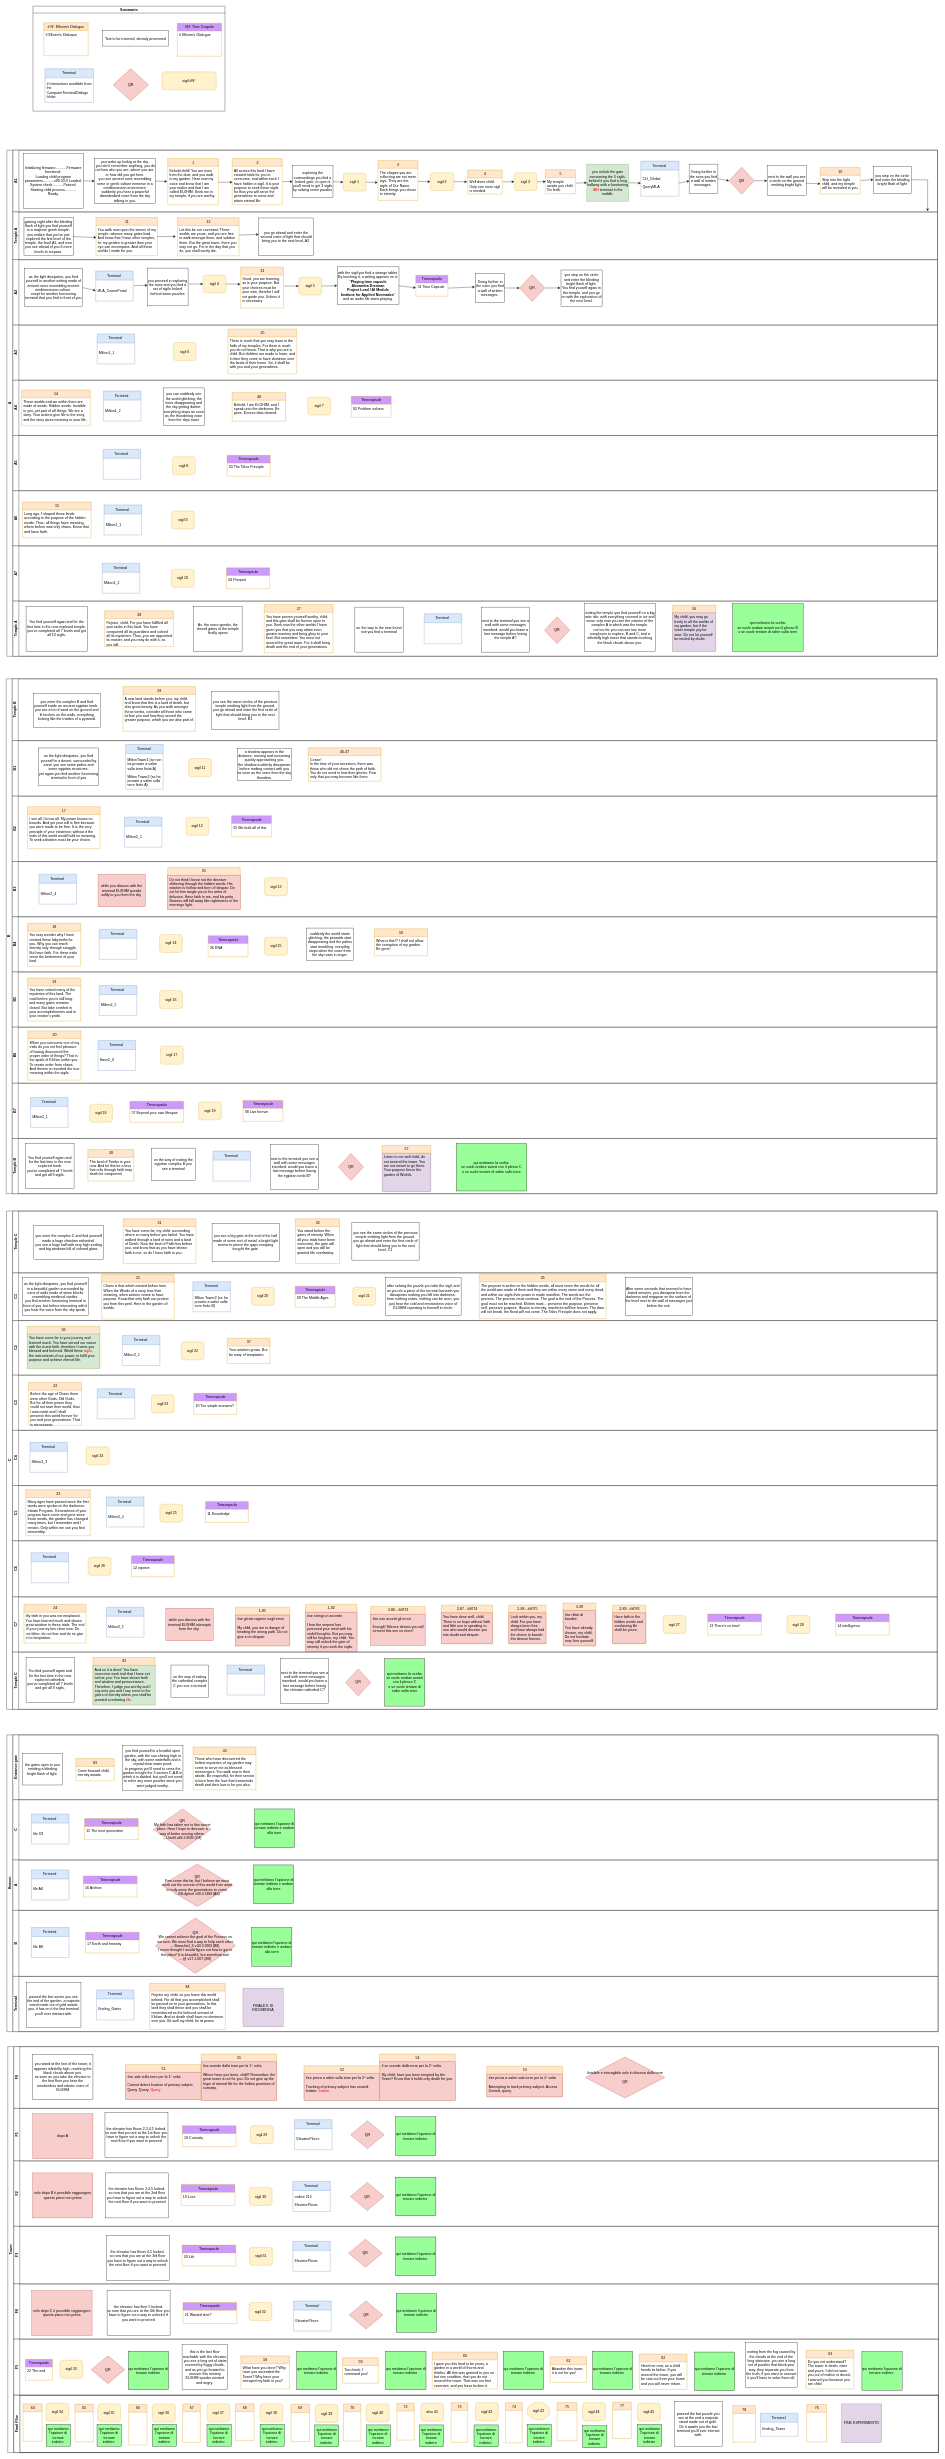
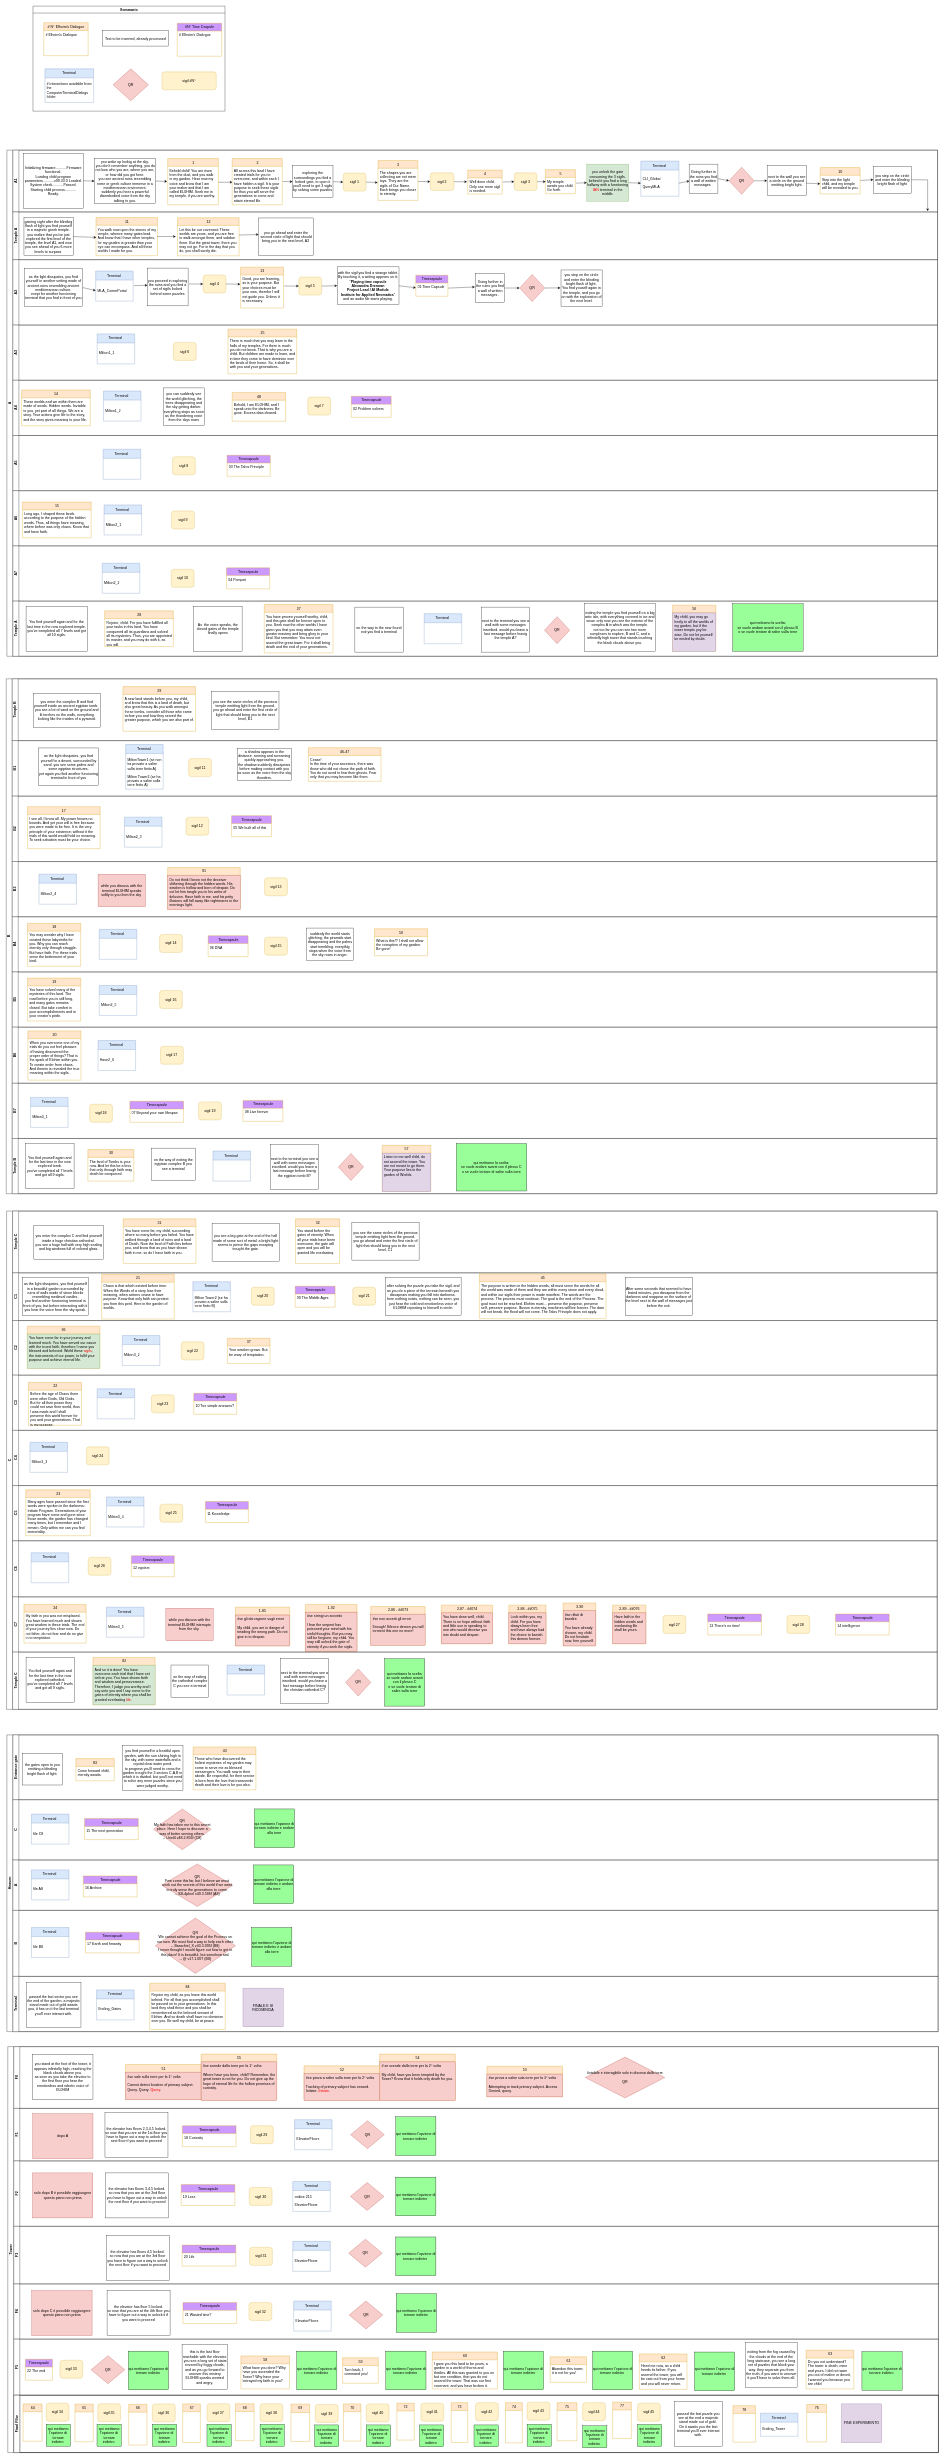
node "sigil 43": shape ellipse -> rounded rectangle
node "also 41": label "also 41" -> "sigil 41"
